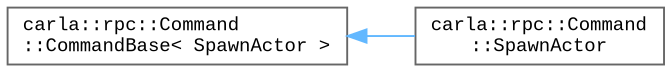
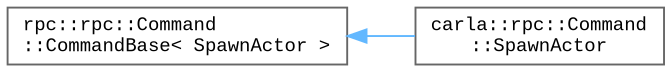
node "carla::rpc::Command ::CommandBase< SpawnActor >": label "carla::rpc::Command ::CommandBase< SpawnActor >" -> "rpc::rpc::Command ::CommandBase< SpawnActor >"
